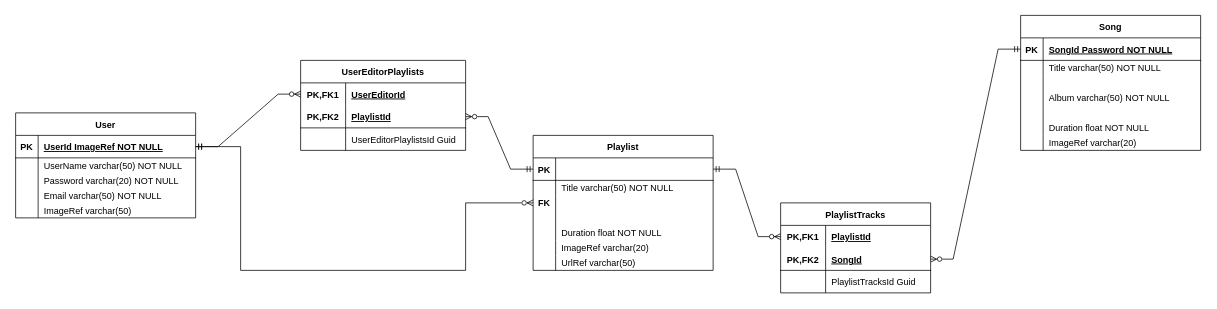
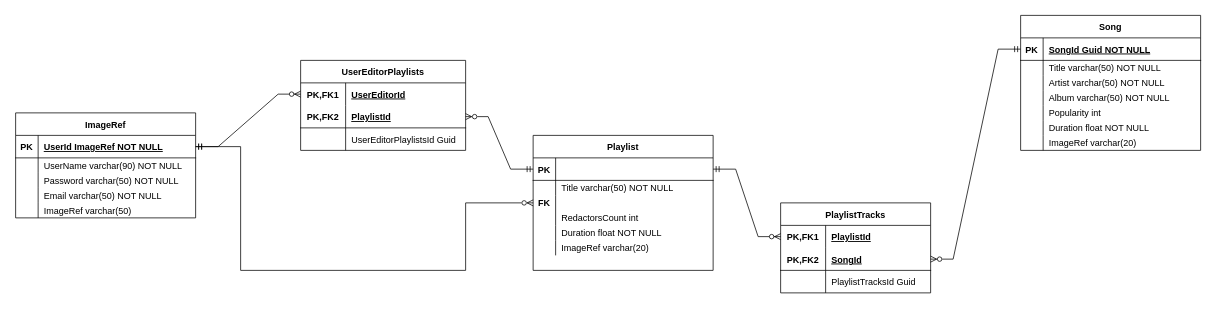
node "SongId Password NOT NULL": label "SongId Password NOT NULL" -> "SongId Guid NOT NULL"
node "Artist varchar(50) NOT NULL": added
node "Popularity int": added
node "User": label "User" -> "ImageRef"
node "UserName varchar(50) NOT NULL": label "UserName varchar(50) NOT NULL" -> "UserName varchar(90) NOT NULL"
node "Password varchar(20) NOT NULL": label "Password varchar(20) NOT NULL" -> "Password varchar(50) NOT NULL"
node "RedactorsCount int": added
node "UrlRef varchar(50)": removed
